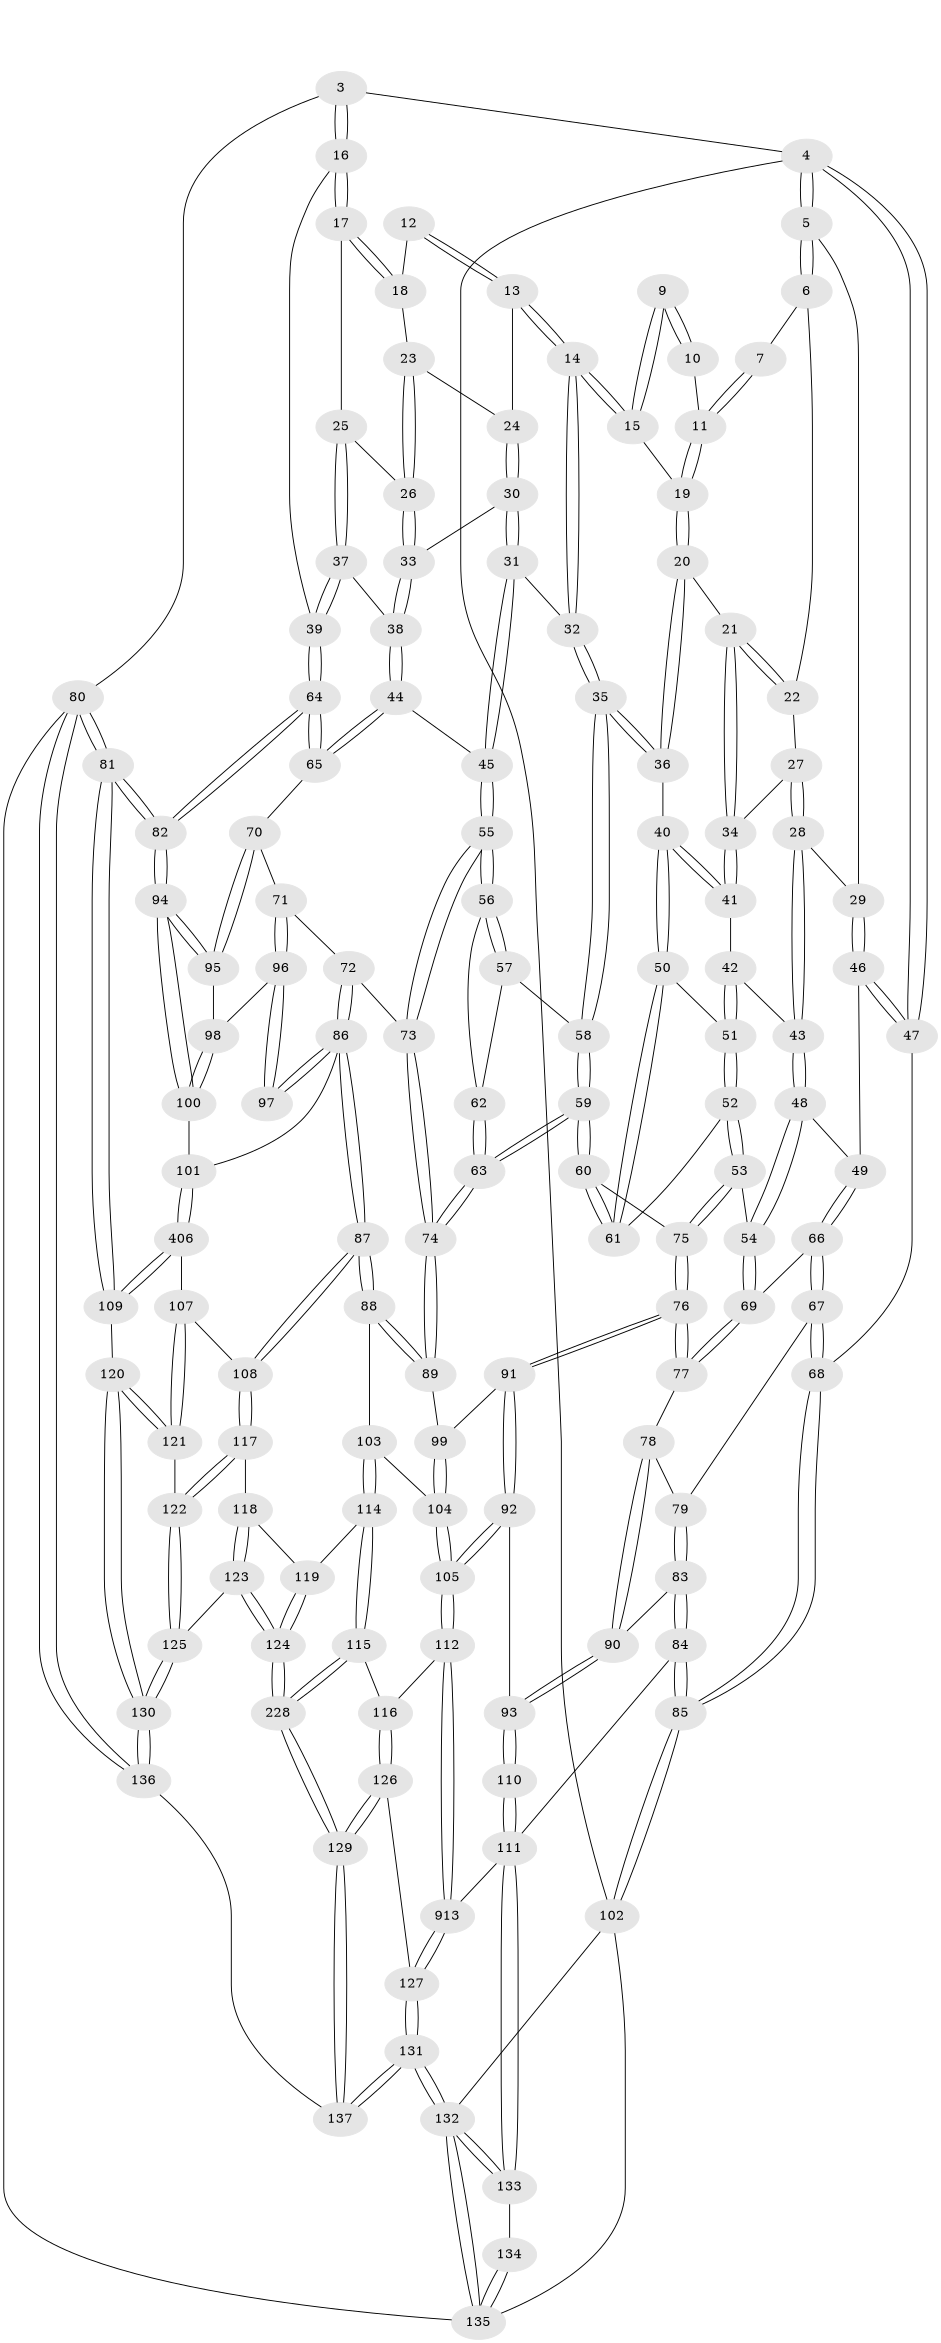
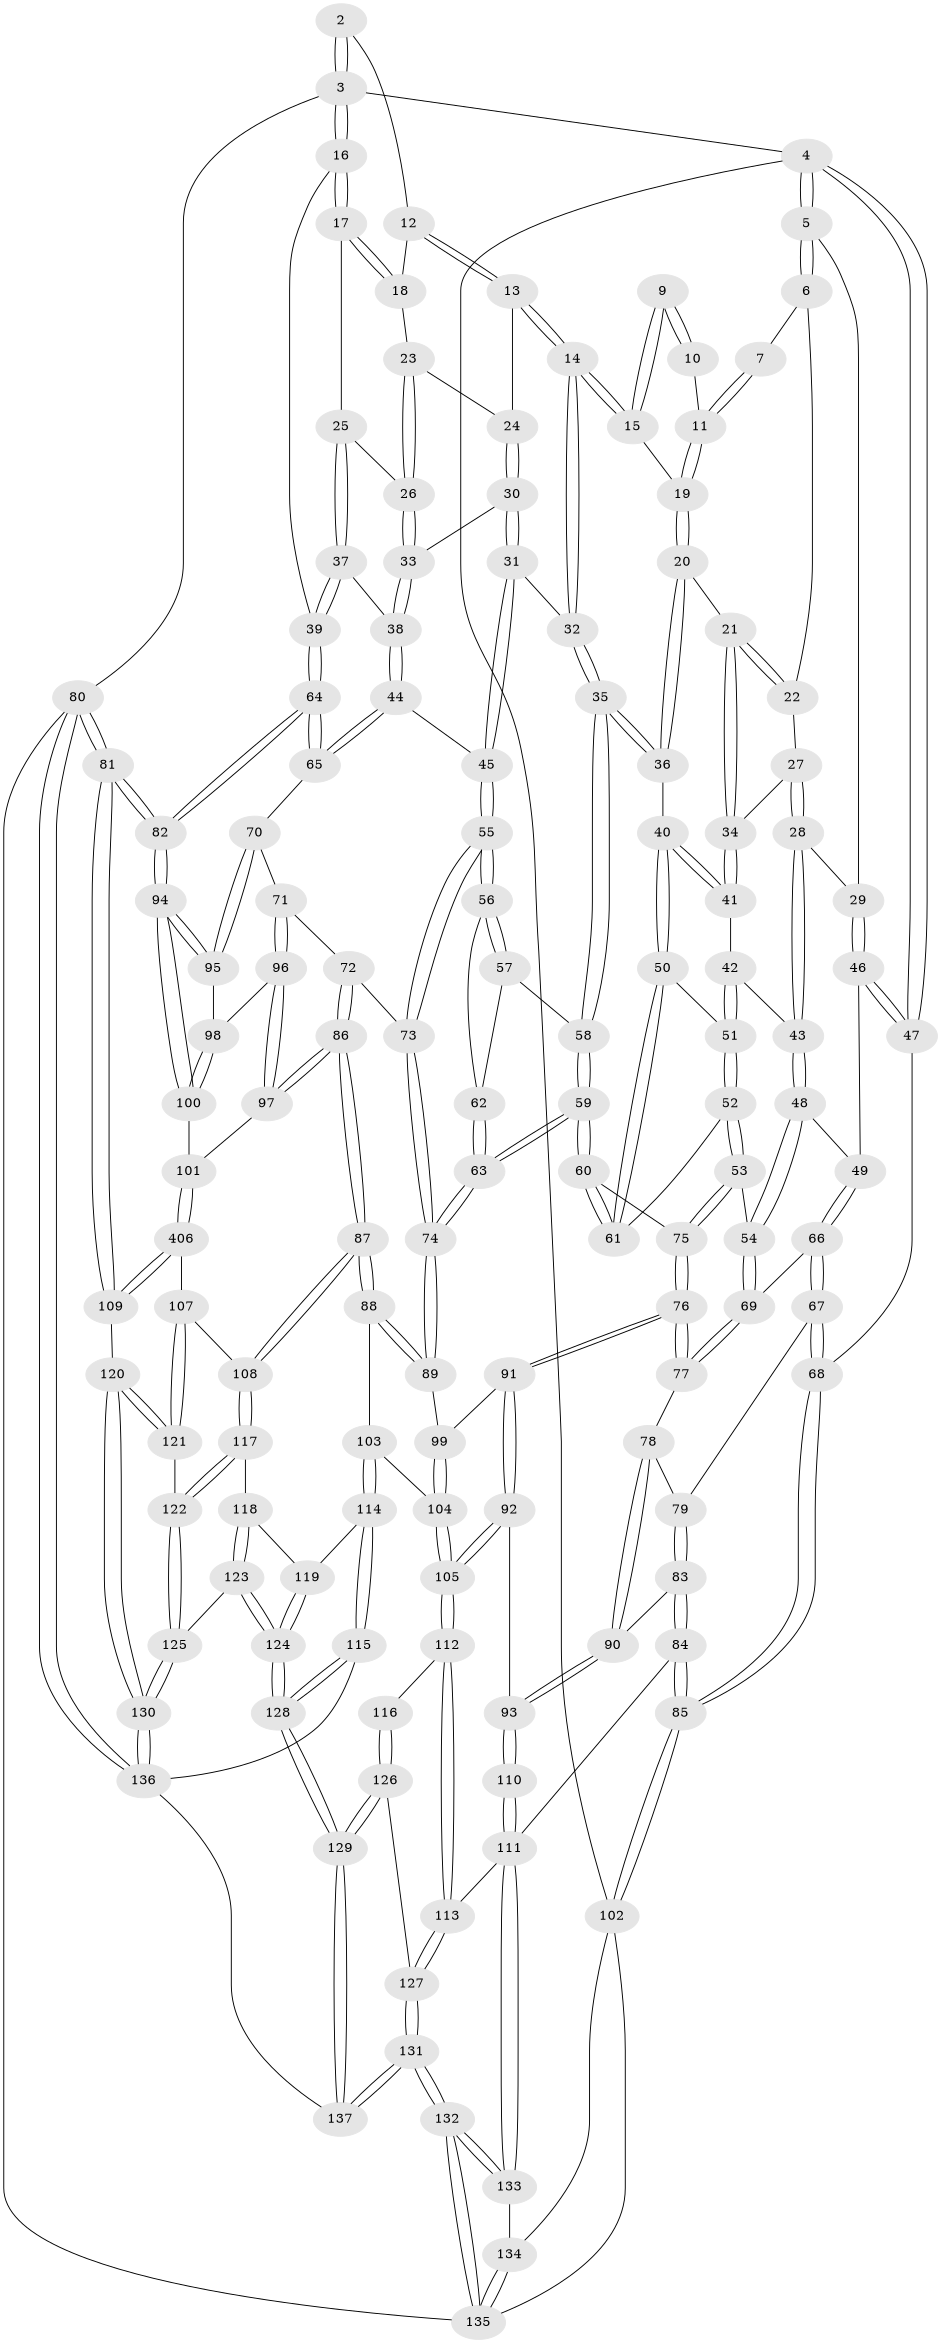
node "2": added
edge "86" -- "101": now "97" -- "101"
edge "115" -- "116": now "115" -- "136"
node "228": label "228" -> "128"
node "913": label "913" -> "113"
edge "102" -- "132": now "102" -- "134"
